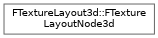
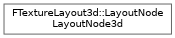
node "FTextureLayout3d::FTexture LayoutNode3d": label "FTextureLayout3d::FTexture LayoutNode3d" -> "FTextureLayout3d::LayoutNode LayoutNode3d"
